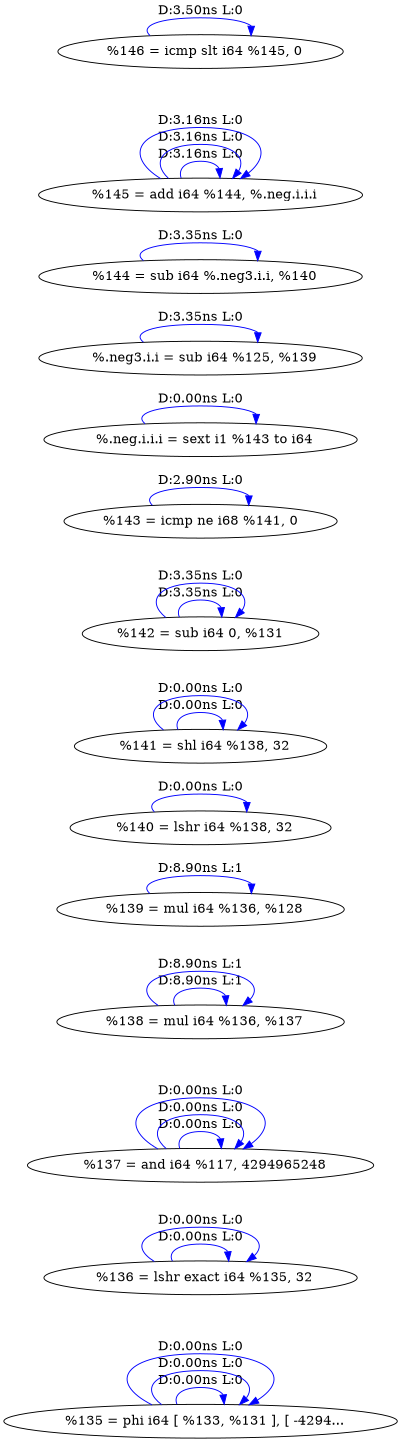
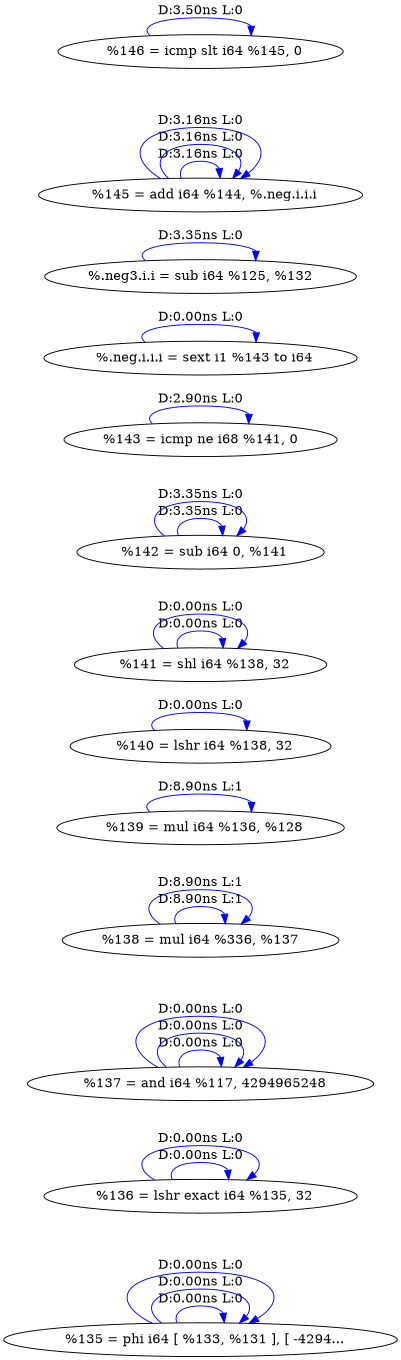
node "%144 = sub i64 %.neg3.i.i, %140": removed
node "%.neg3.i.i = sub i64 %125, %139": label "%.neg3.i.i = sub i64 %125, %139" -> "%.neg3.i.i = sub i64 %125, %132"
node "%142 = sub i64 0, %131": label "%142 = sub i64 0, %131" -> "%142 = sub i64 0, %141"
node "%138 = mul i64 %136, %137": label "%138 = mul i64 %136, %137" -> "%138 = mul i64 %336, %137"
